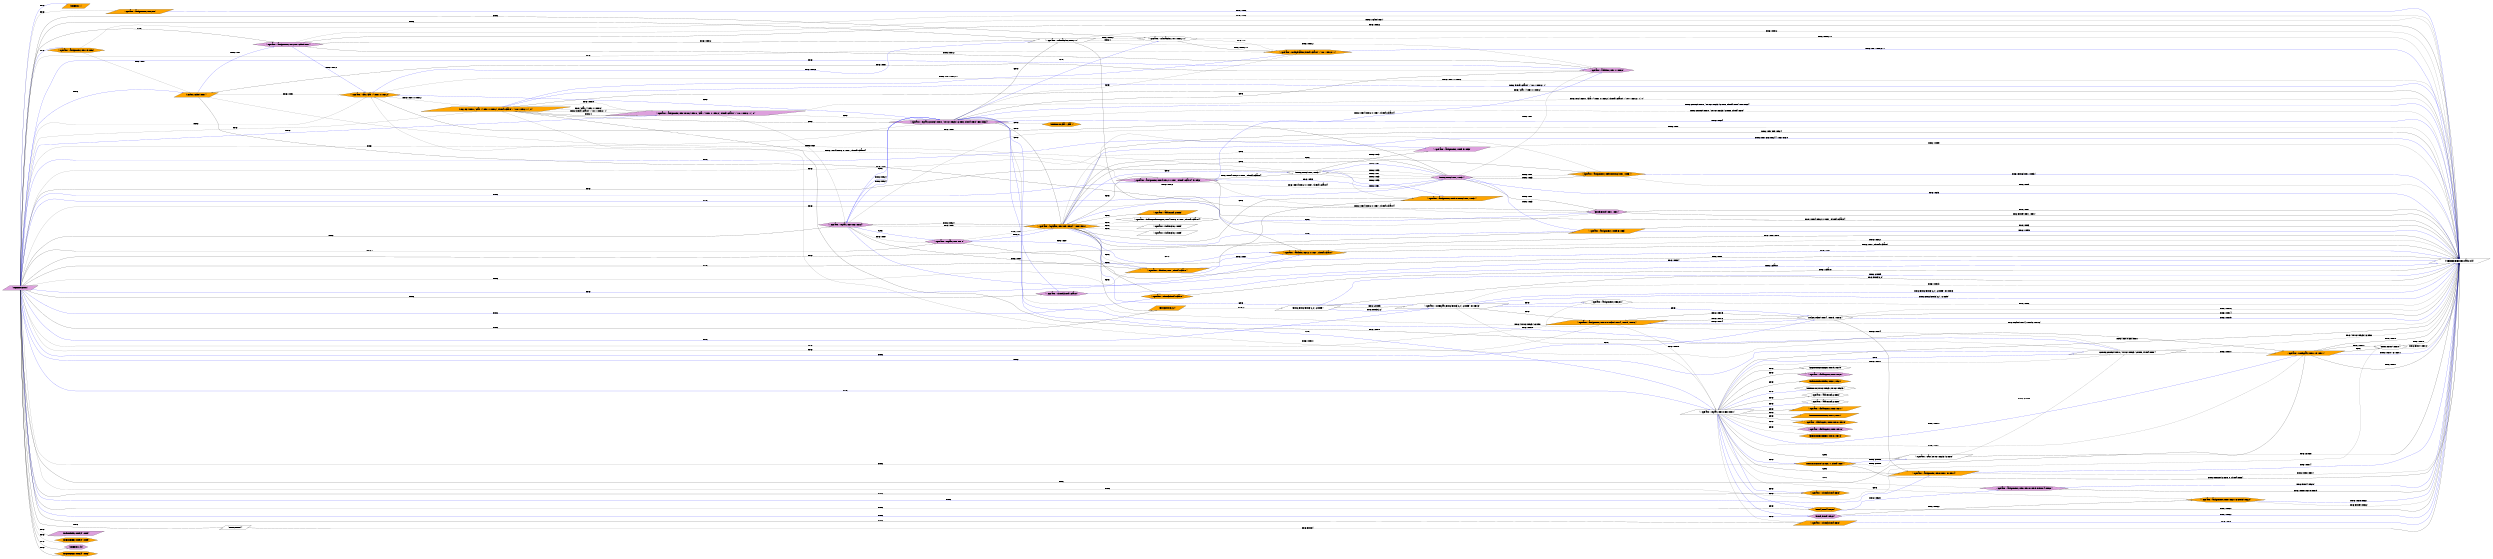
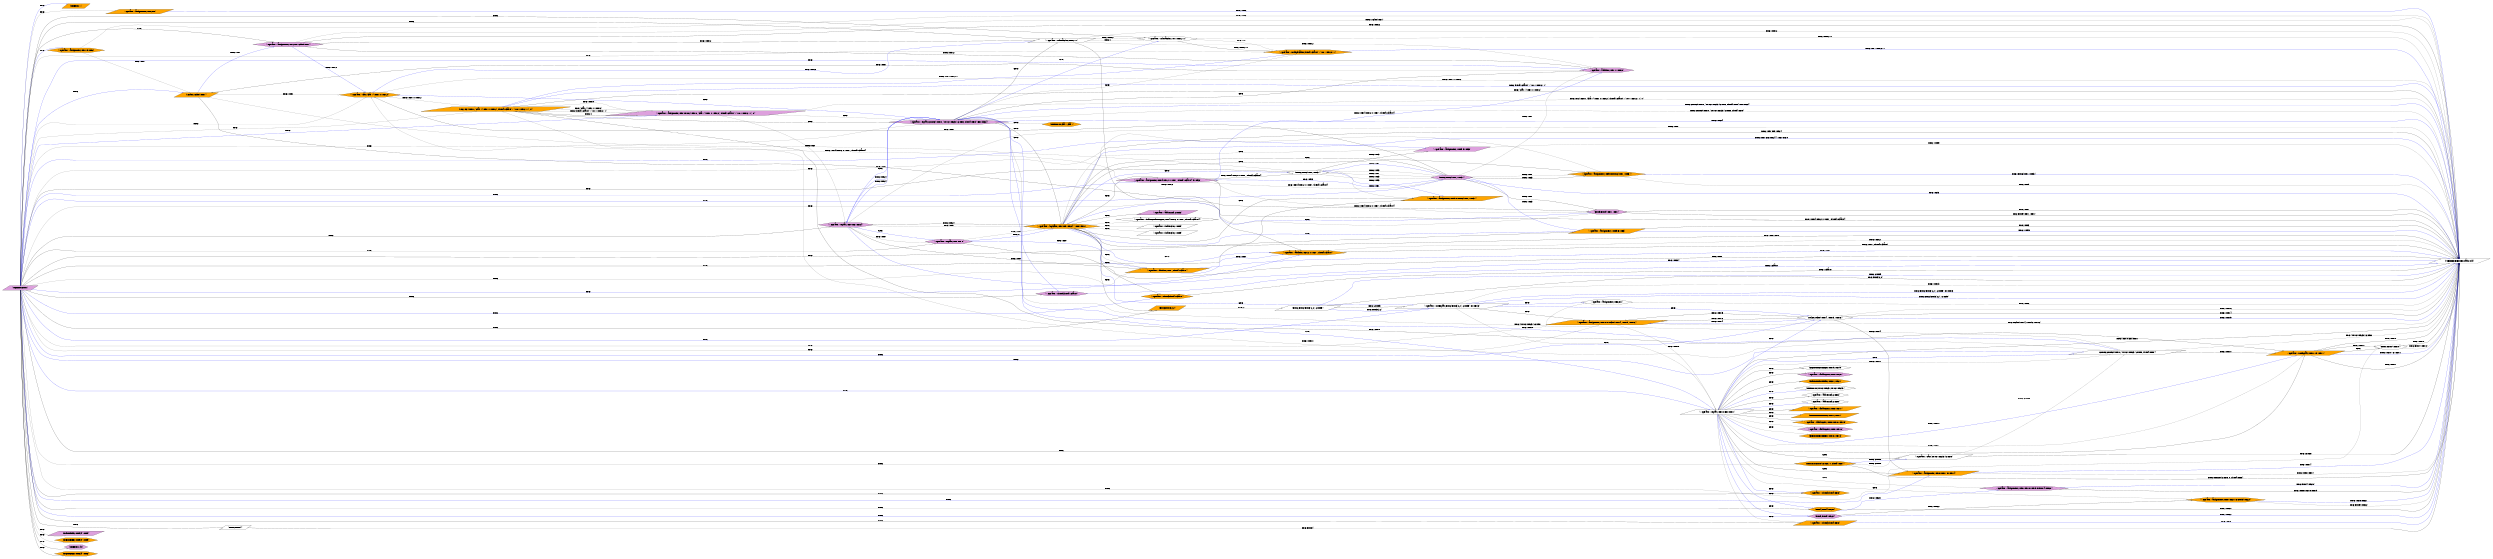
node "(<operator>.addressOf,&VAR5)": fillcolor orange -> plum
edge "(METHOD,FUN1)" -> "(<operator>.equals,VAR7 == 0)": label "DDG: 1" -> "DDG: "
edge "(<operator>.equals,VAR10 == VAR11)" -> "(memset,memset(&VAR8, 0, sizeof(VAR8)))": now "(<operator>.equals,VAR10 == VAR11)" -> "(socket,socket(VAR14, VAR15, VAR16))"
edge "(<operator>.notEquals,VAR10 != VAR11)" -> "(METHOD,FUN1)": reversed
